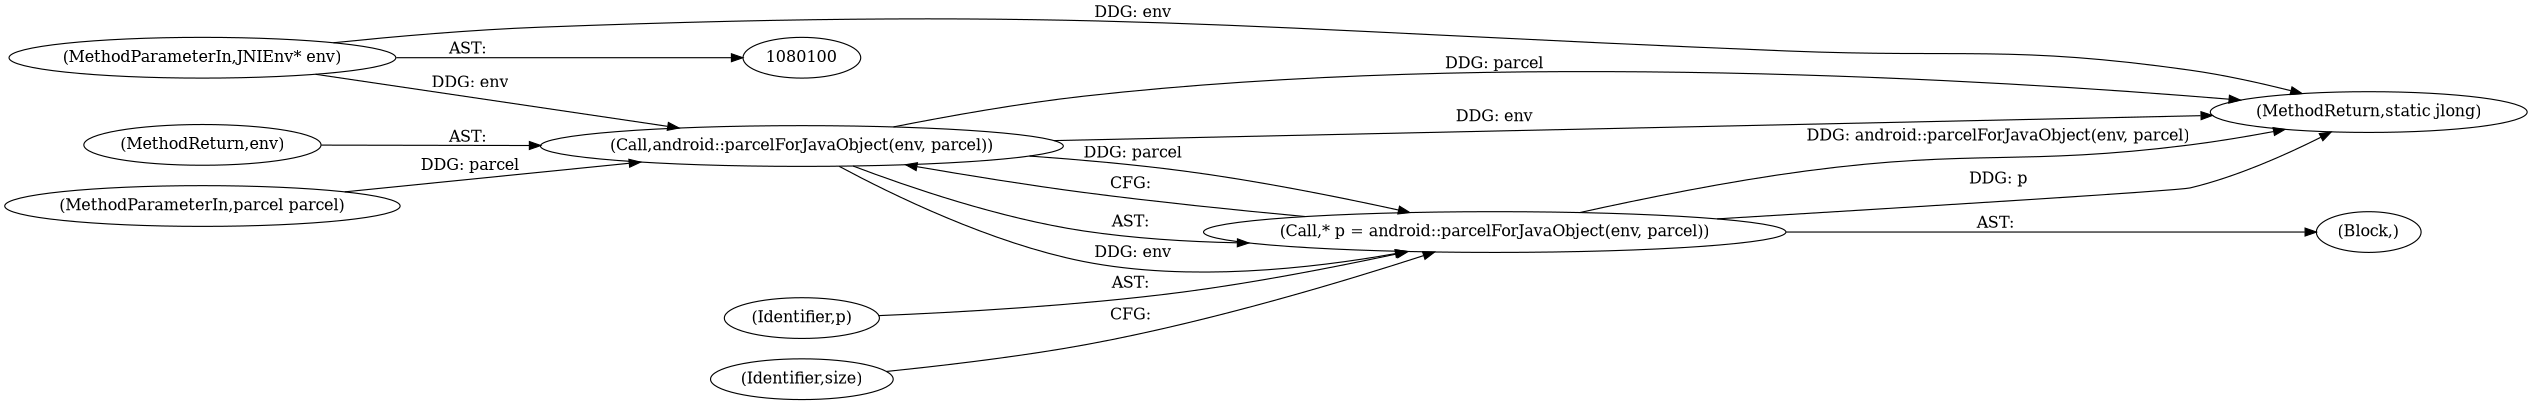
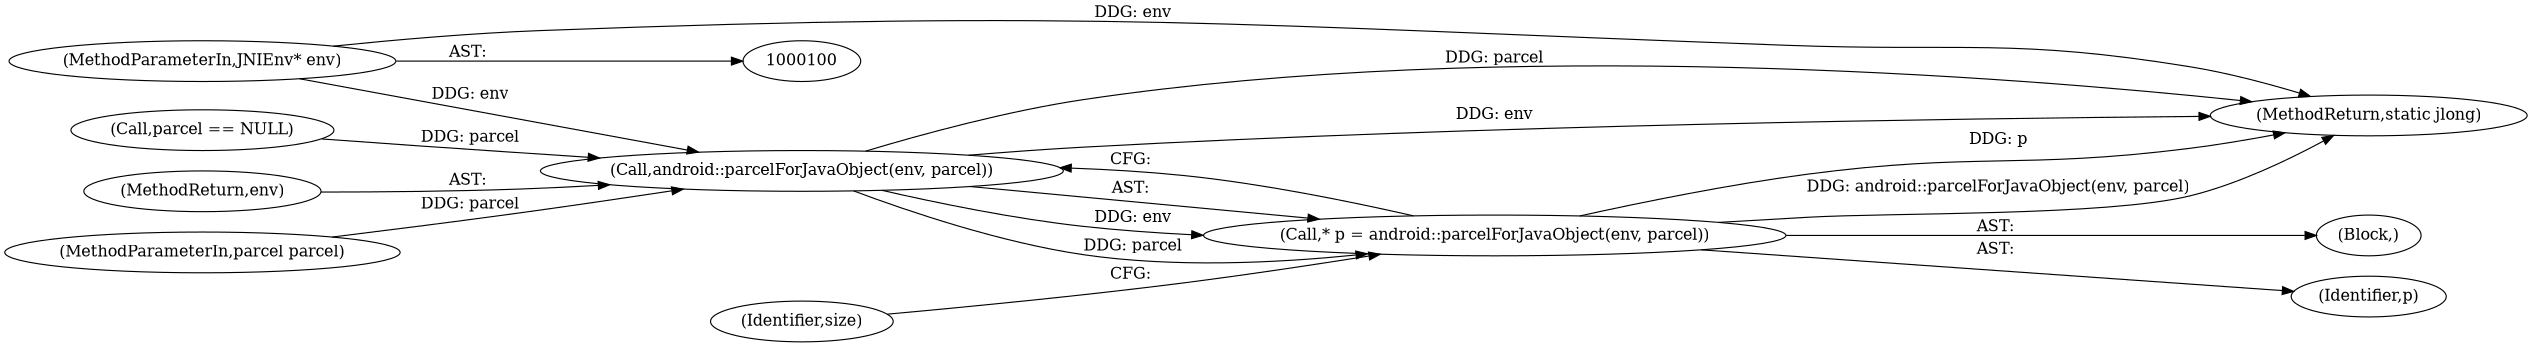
node "1080100": label "1080100" -> "1000100"
node "(Call,parcel == NULL)": added
edge "(Identifier,p)" -> "(Call,* p = android::parcelForJavaObject(env, parcel))": reversed
